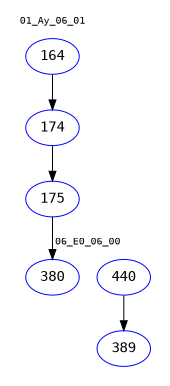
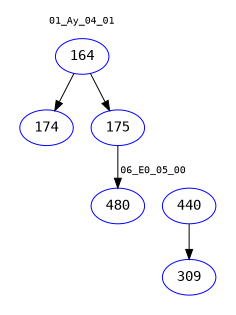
cluster "01_Ay_06_01": label "01_Ay_06_01" -> "01_Ay_04_01"
edge "174" -> "175": now "164" -> "175"
cluster "06_E0_06_00": label "06_E0_06_00" -> "06_E0_05_00"
node "380": label "380" -> "480"
node "389": label "389" -> "309"
